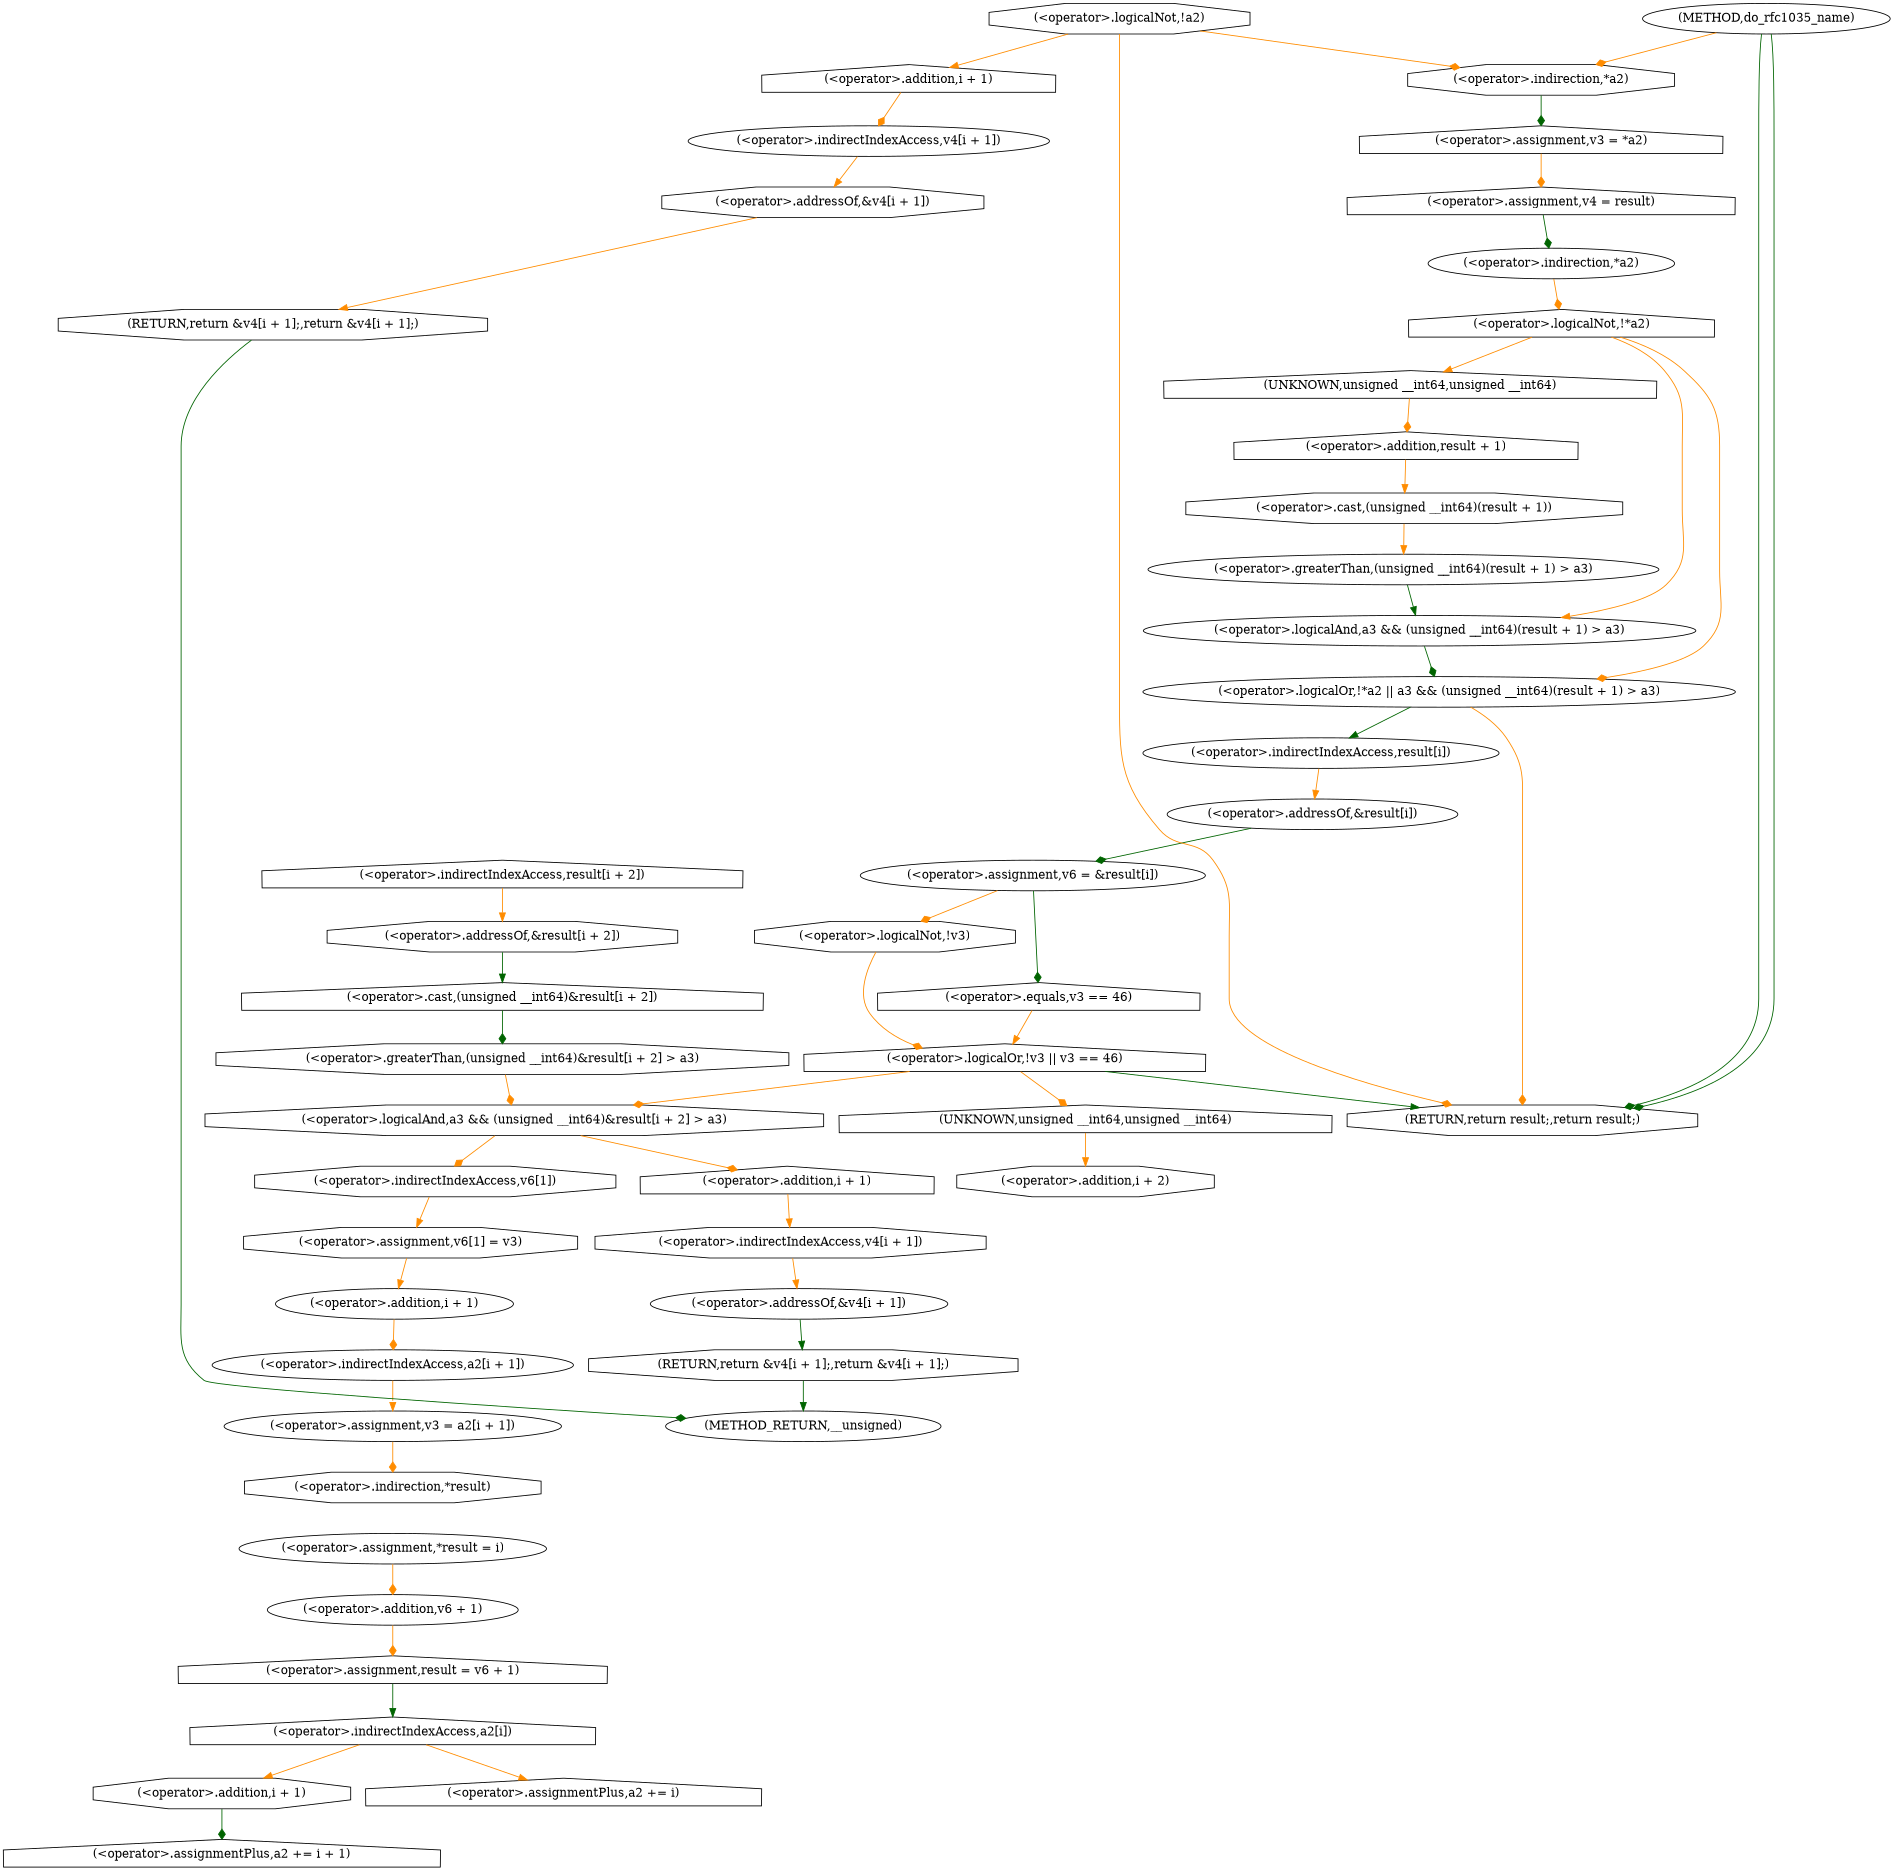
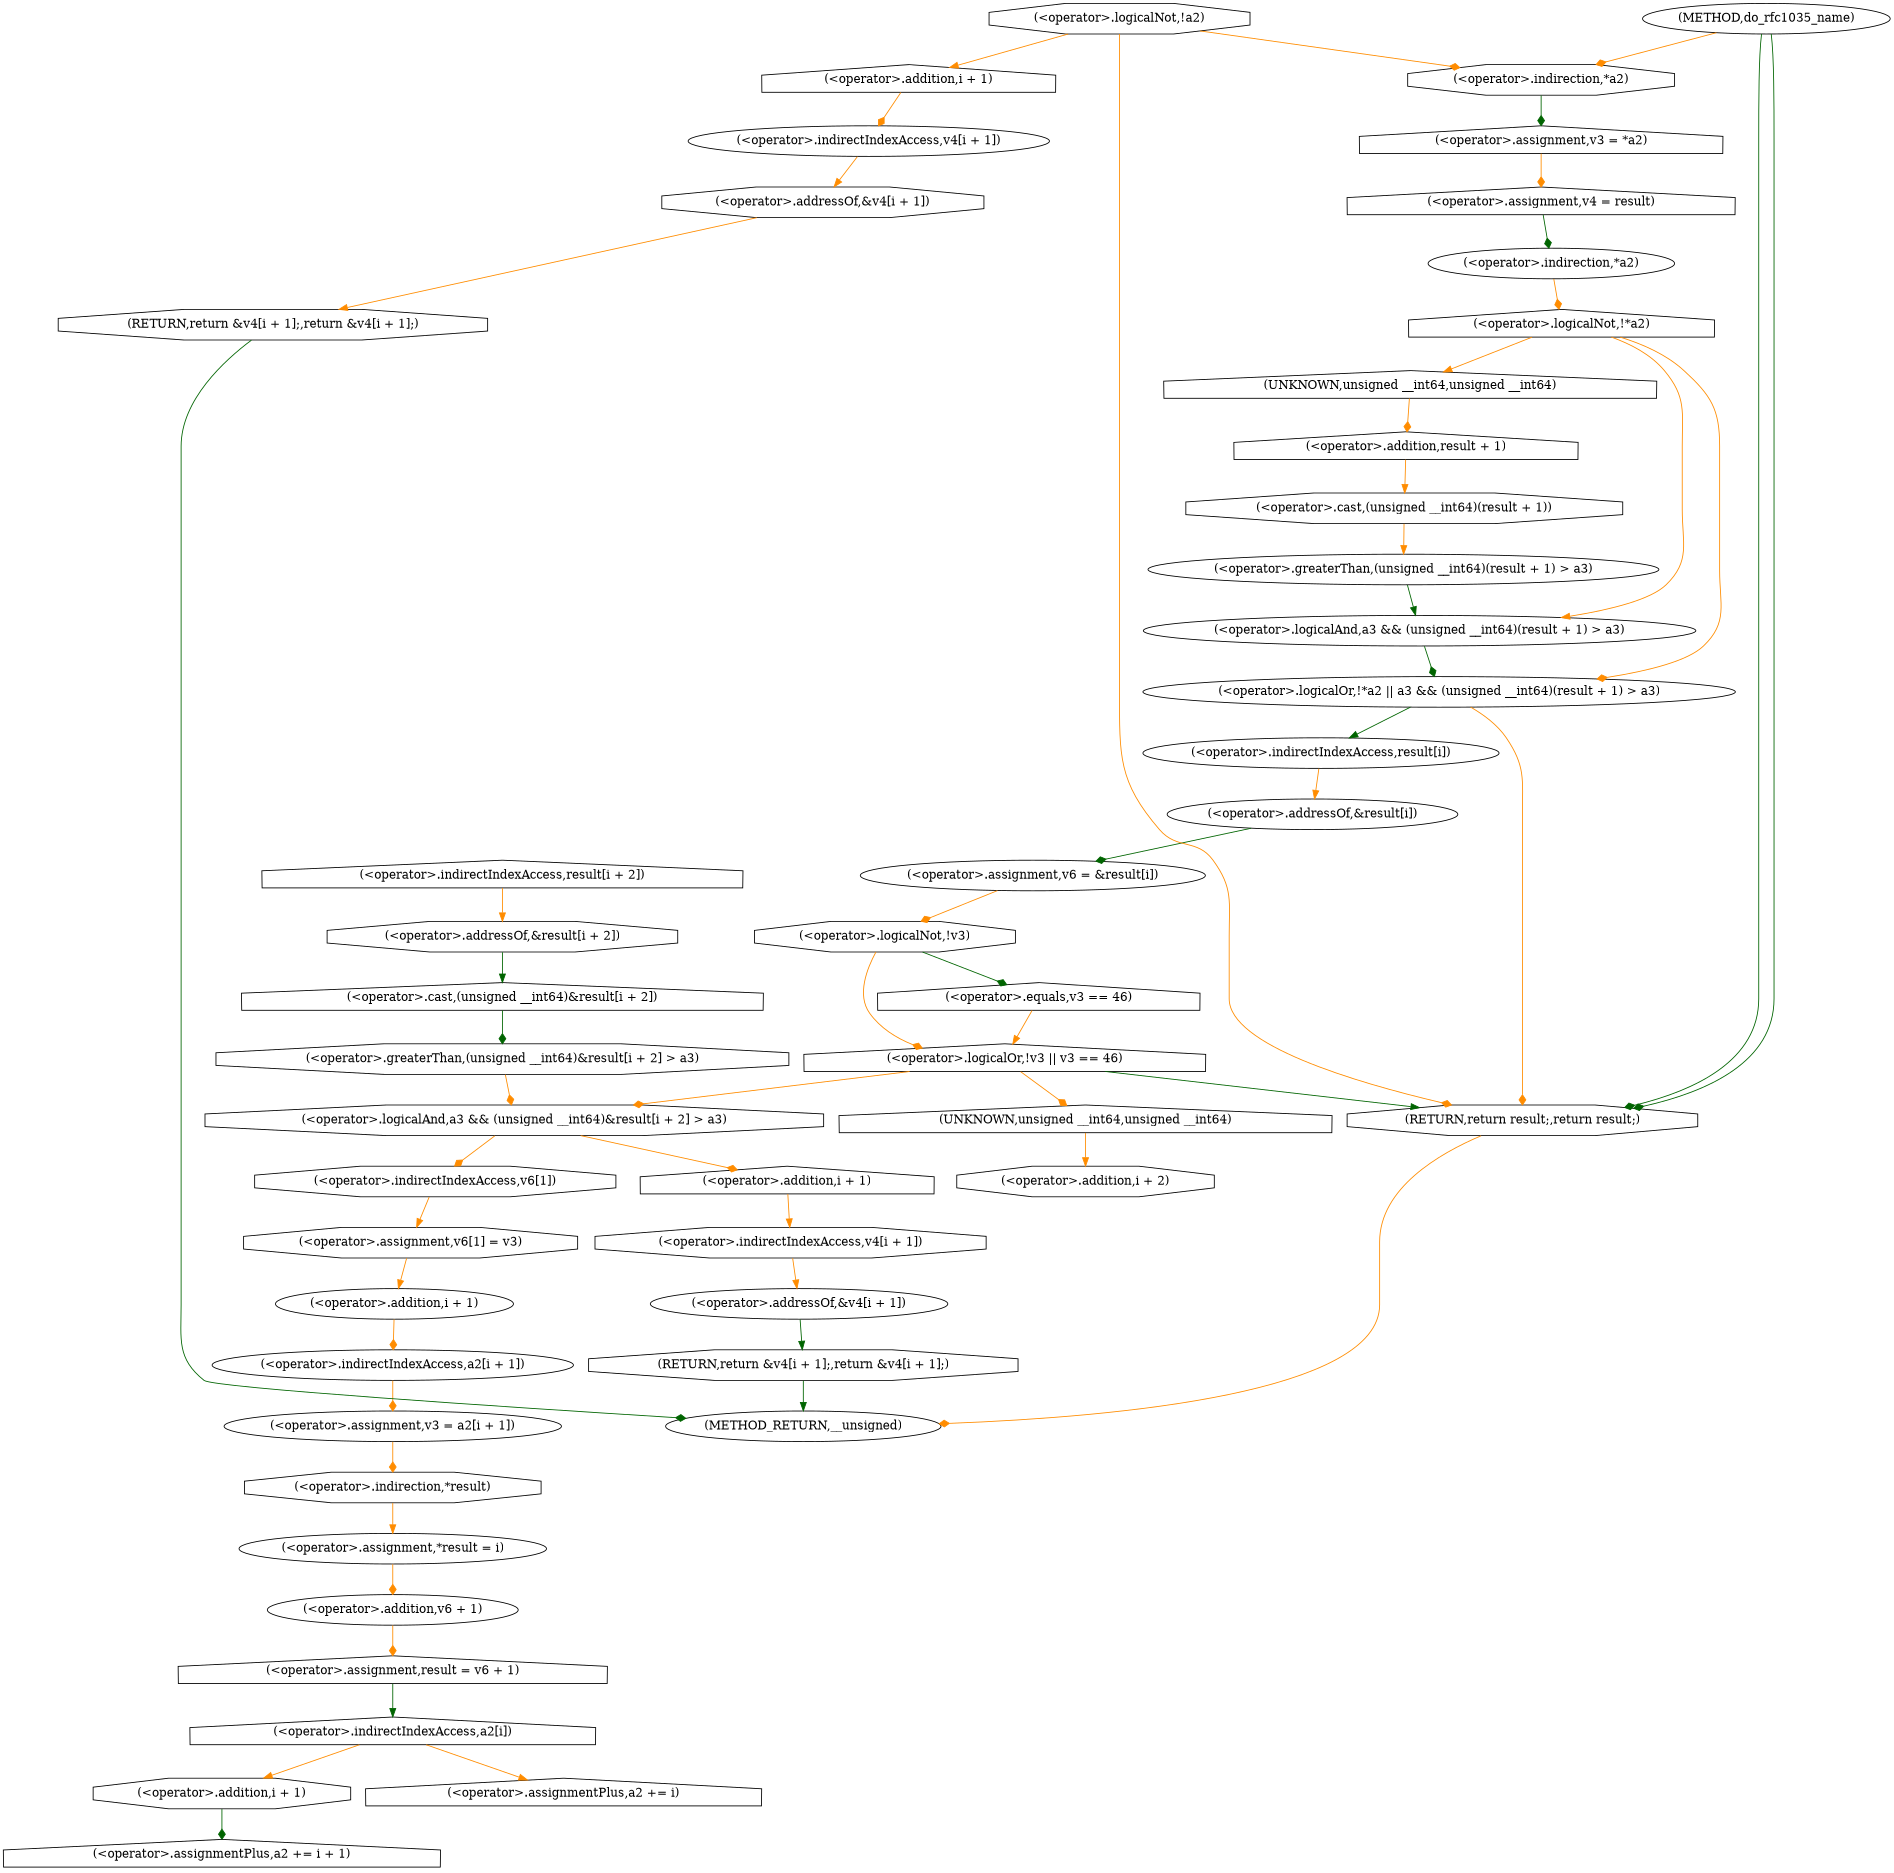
edge "(<operator>.assignment,v6 = &result[i])" -> "(<operator>.equals,v3 == 46)": now "(<operator>.logicalNot,!v3)" -> "(<operator>.equals,v3 == 46)"
edge "(RETURN,return result;,return result;)" -> "(METHOD_RETURN,__unsigned)": added
edge "(<operator>.indirectIndexAccess,a2[i + 1])" -> "(<operator>.assignment,v3 = a2[i + 1])": arrowhead normal -> diamond
edge "(<operator>.indirection,*result)" -> "(<operator>.assignment,*result = i)": added
